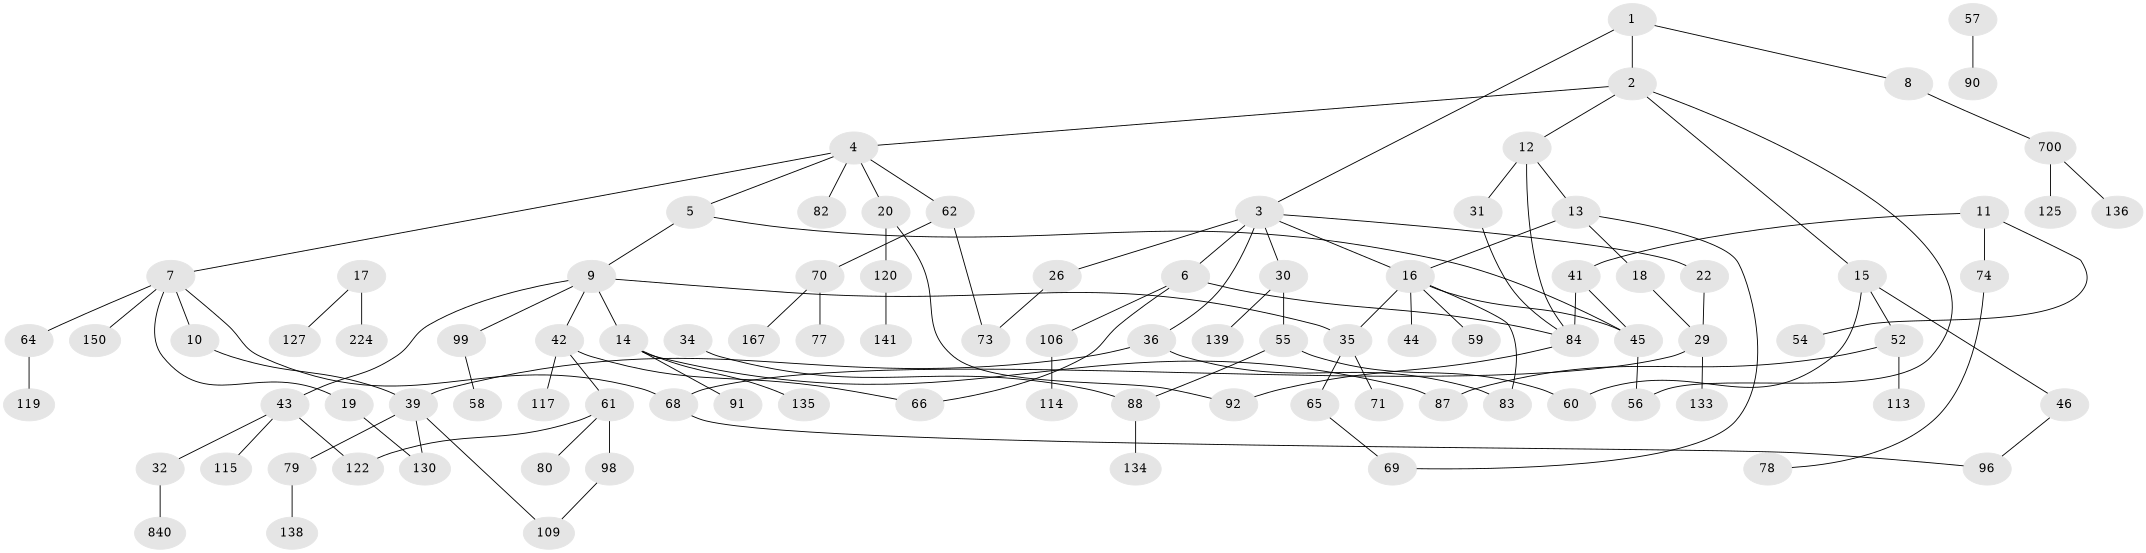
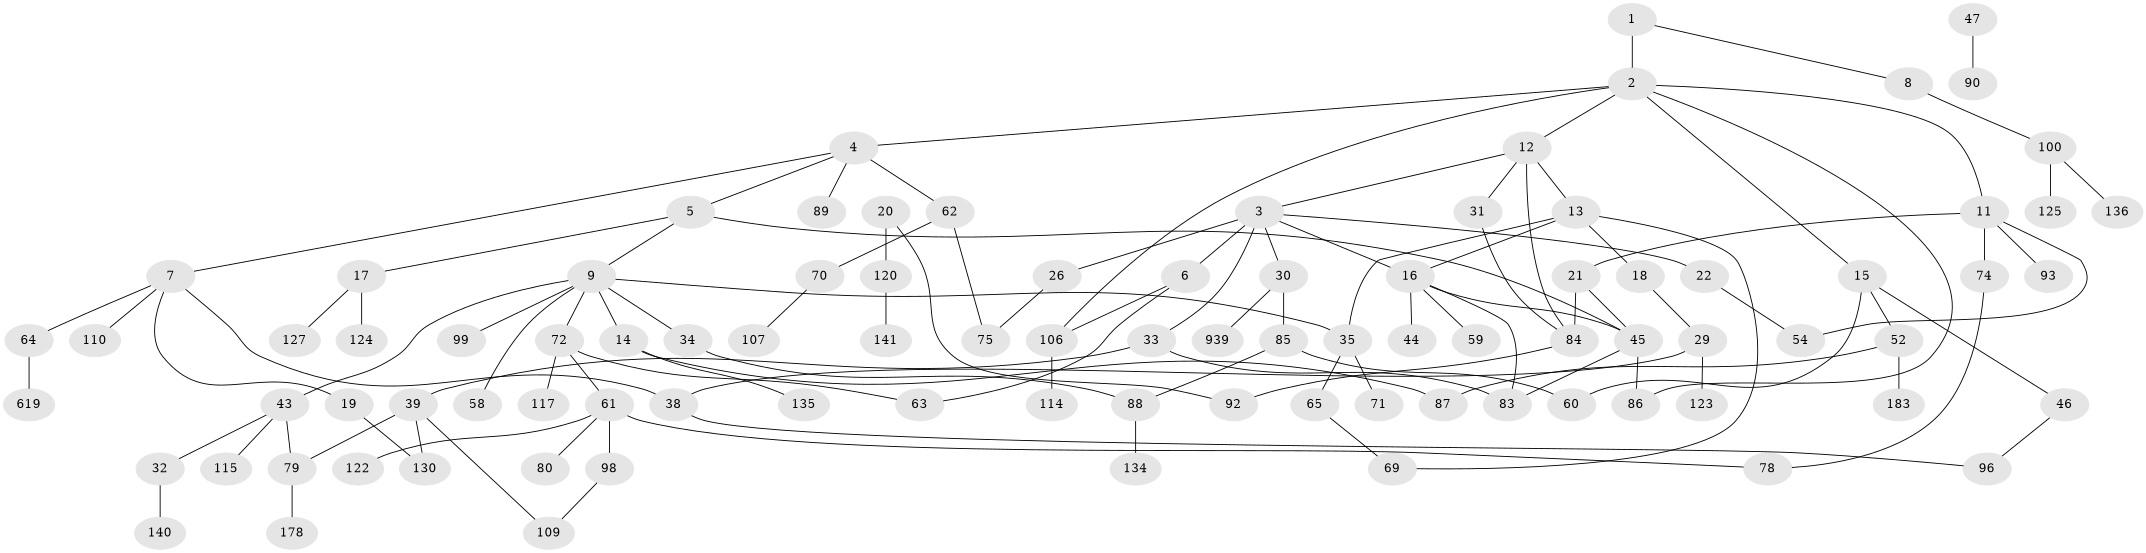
node "57": label "57" -> "47"
edge "2" -- "11": added
edge "1" -- "3": now "12" -- "3"
node "700": label "700" -> "100"
edge "2" -- "106": added
edge "4" -- "20": removed
node "82": label "82" -> "89"
edge "5" -- "17": added
node "41": label "41" -> "21"
node "93": added
edge "16" -- "35": now "13" -- "35"
edge "6" -- "84": removed
edge "9" -- "34": added
edge "22" -- "29": now "22" -- "54"
node "150": label "150" -> "110"
node "10": removed
node "224": label "224" -> "124"
node "42": label "42" -> "72"
node "167": label "167" -> "107"
node "77": removed
node "73": label "73" -> "75"
node "36": label "36" -> "33"
node "139": label "139" -> "939"
node "55": label "55" -> "85"
edge "99" -- "58": now "9" -- "58"
edge "45" -- "83": added
node "119": label "119" -> "619"
node "68": label "68" -> "38"
node "91": removed
node "66": label "66" -> "63"
node "56": label "56" -> "86"
node "133": label "133" -> "123"
node "113": label "113" -> "183"
edge "43" -- "122": now "43" -- "79"
edge "61" -- "78": added
node "840": label "840" -> "140"
node "138": label "138" -> "178"
